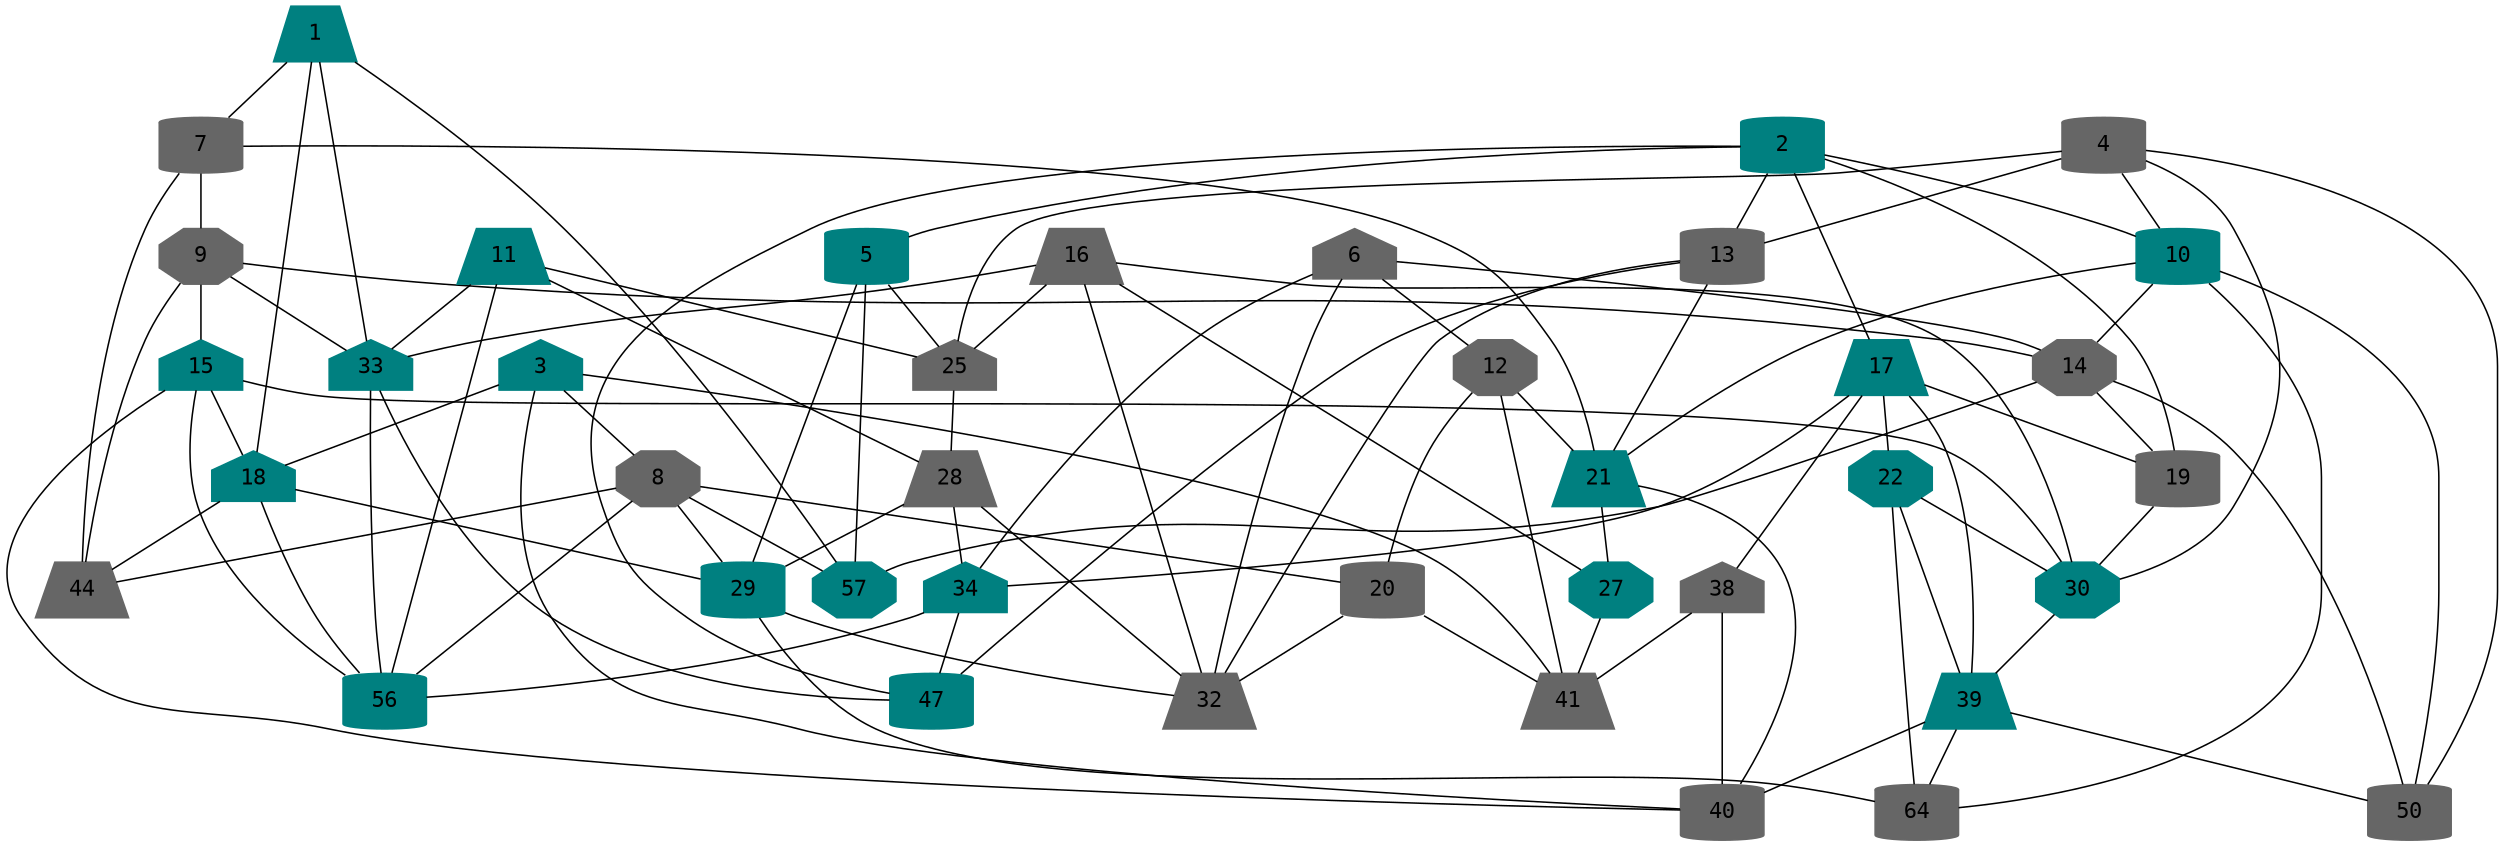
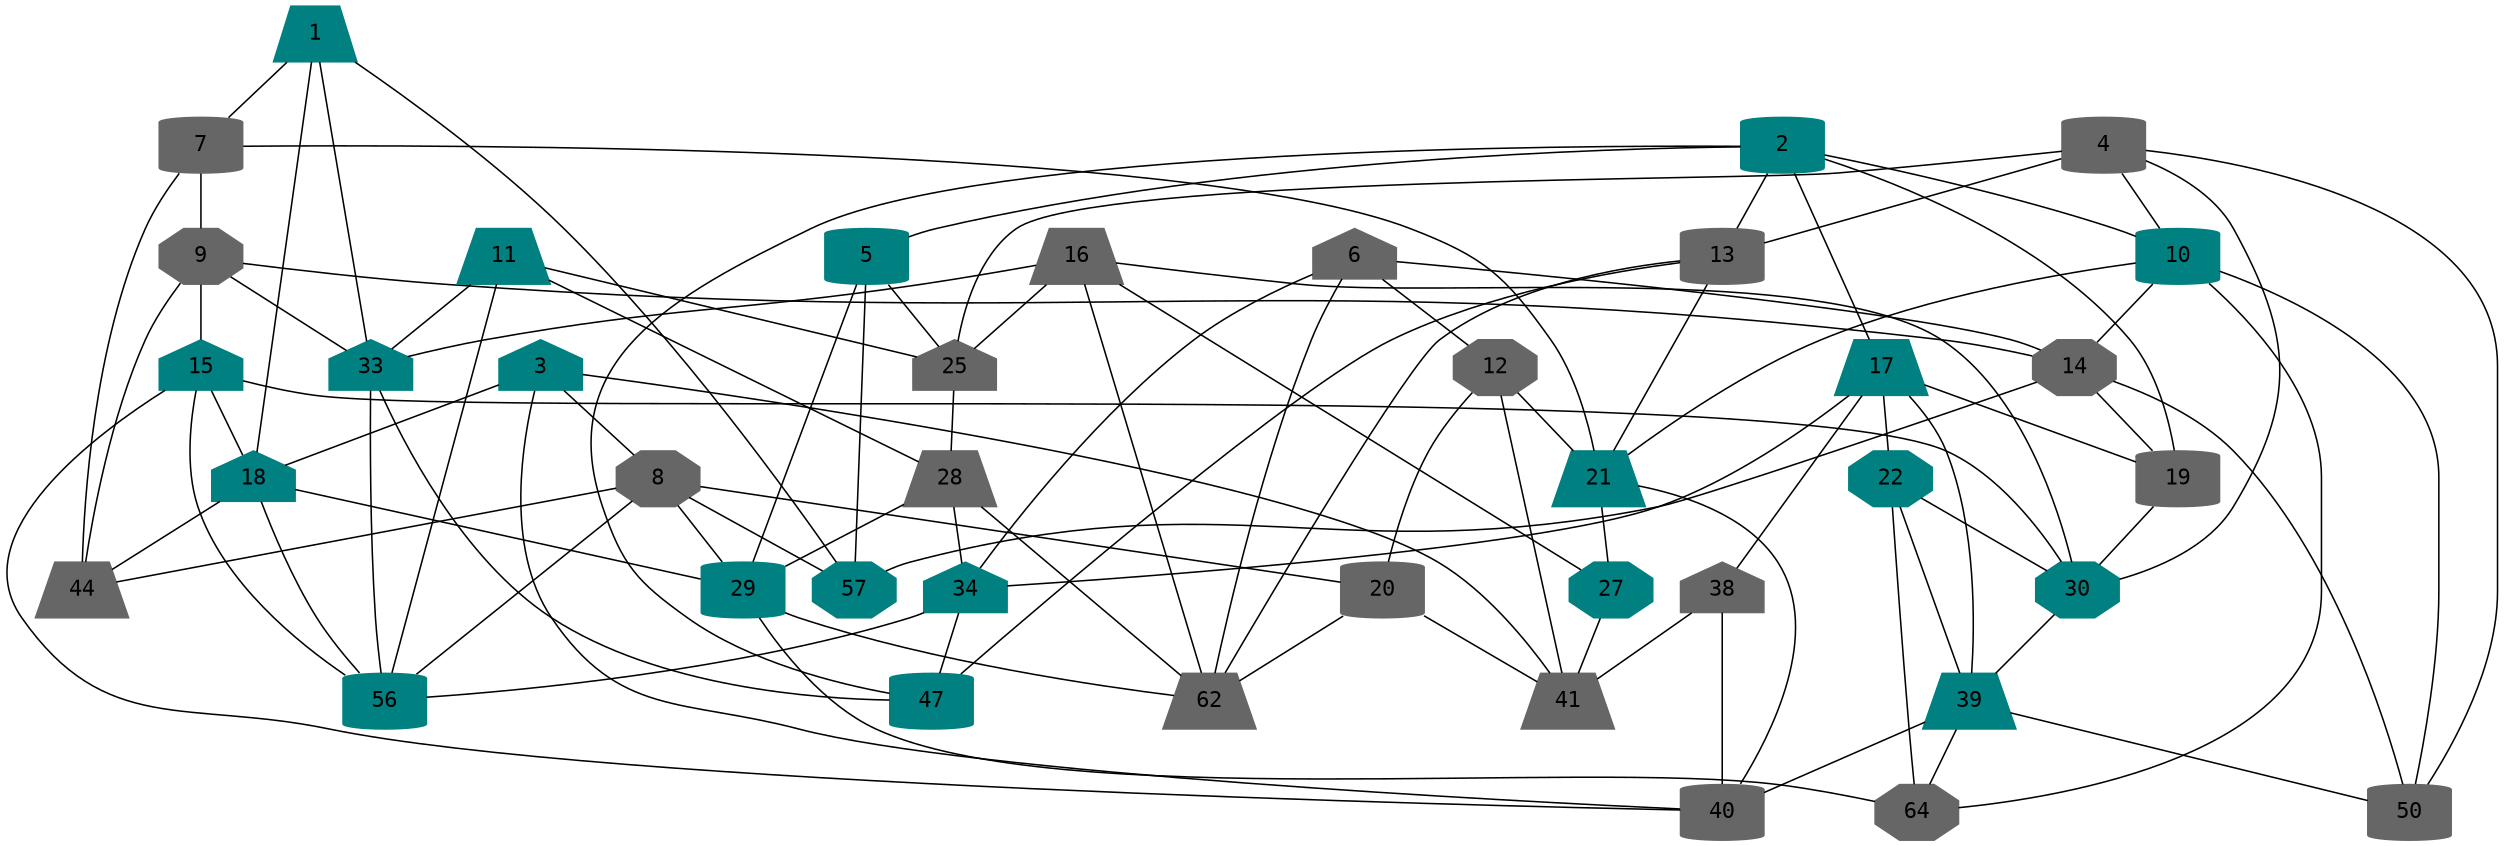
node "32": label "32" -> "62"
node "64": shape cylinder -> octagon
